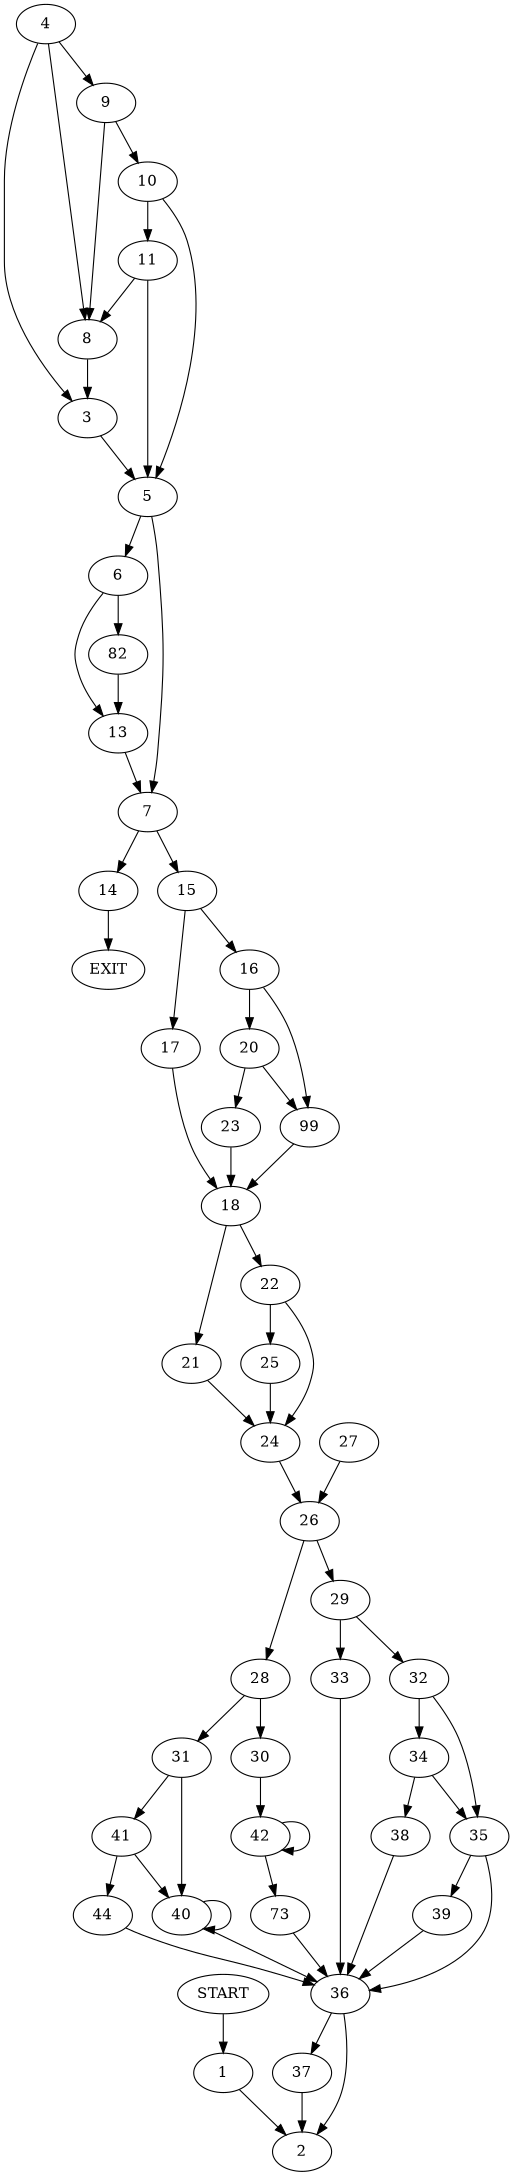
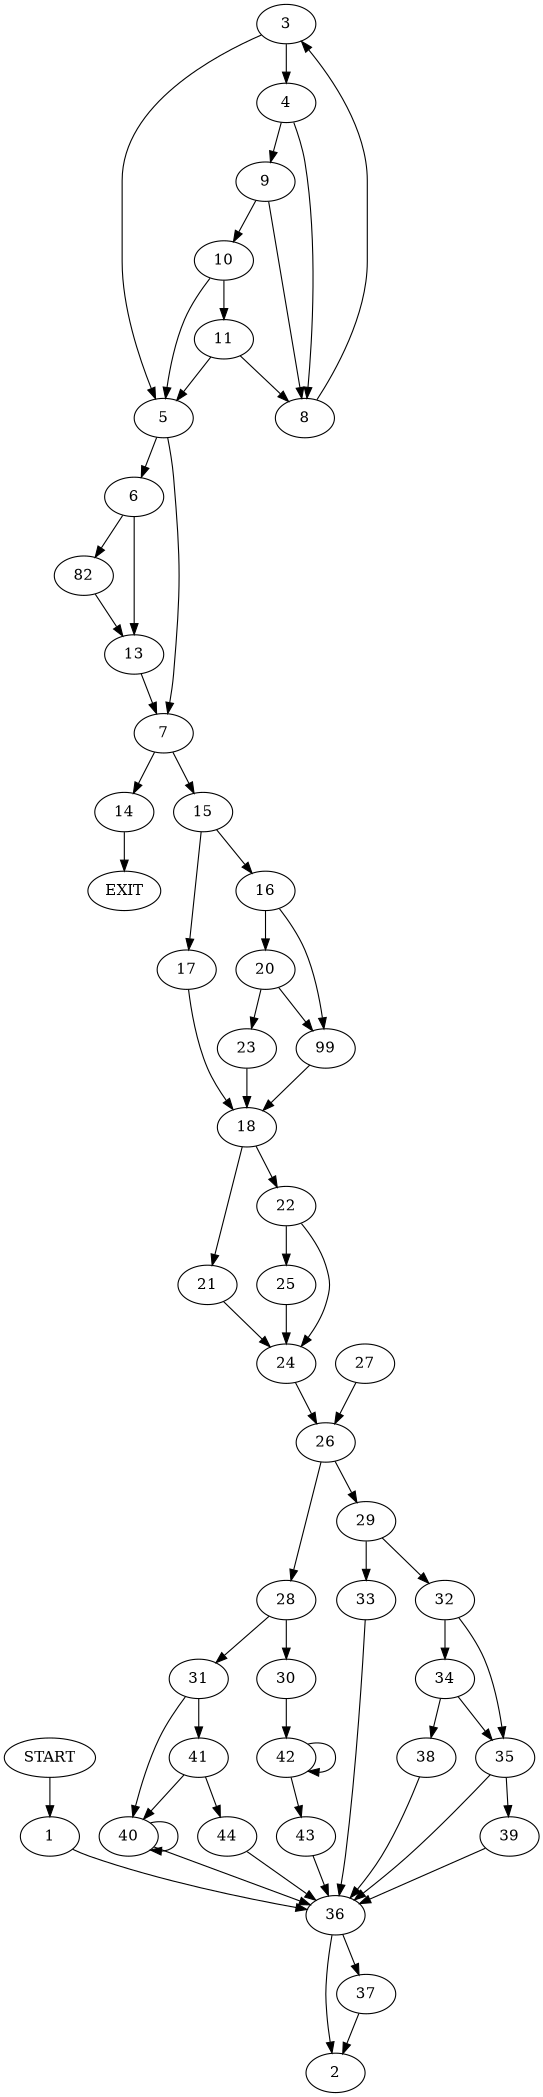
edge "4" -> "3": reversed
node "73": label "73" -> "43"
edge "1" -> "2": now "1" -> "36"
